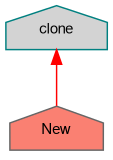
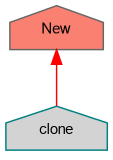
edge "New" -> "clone": reversed
